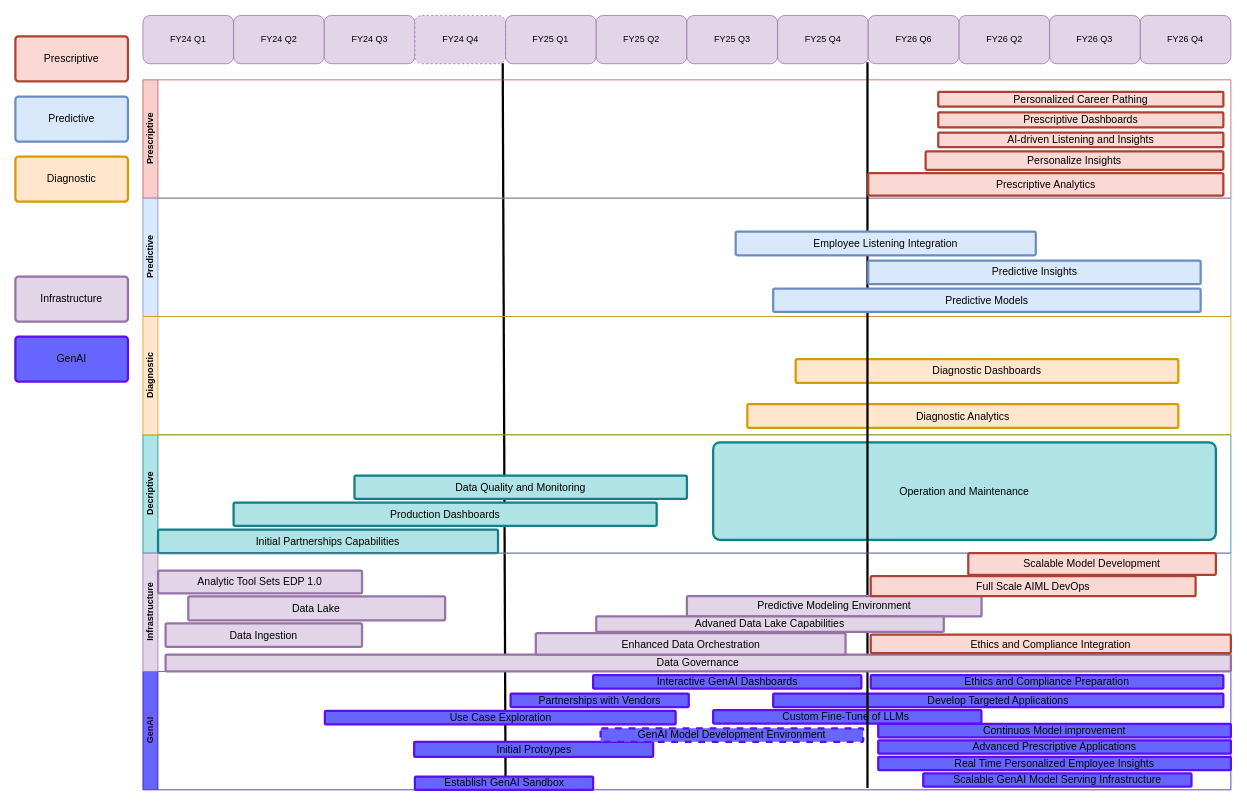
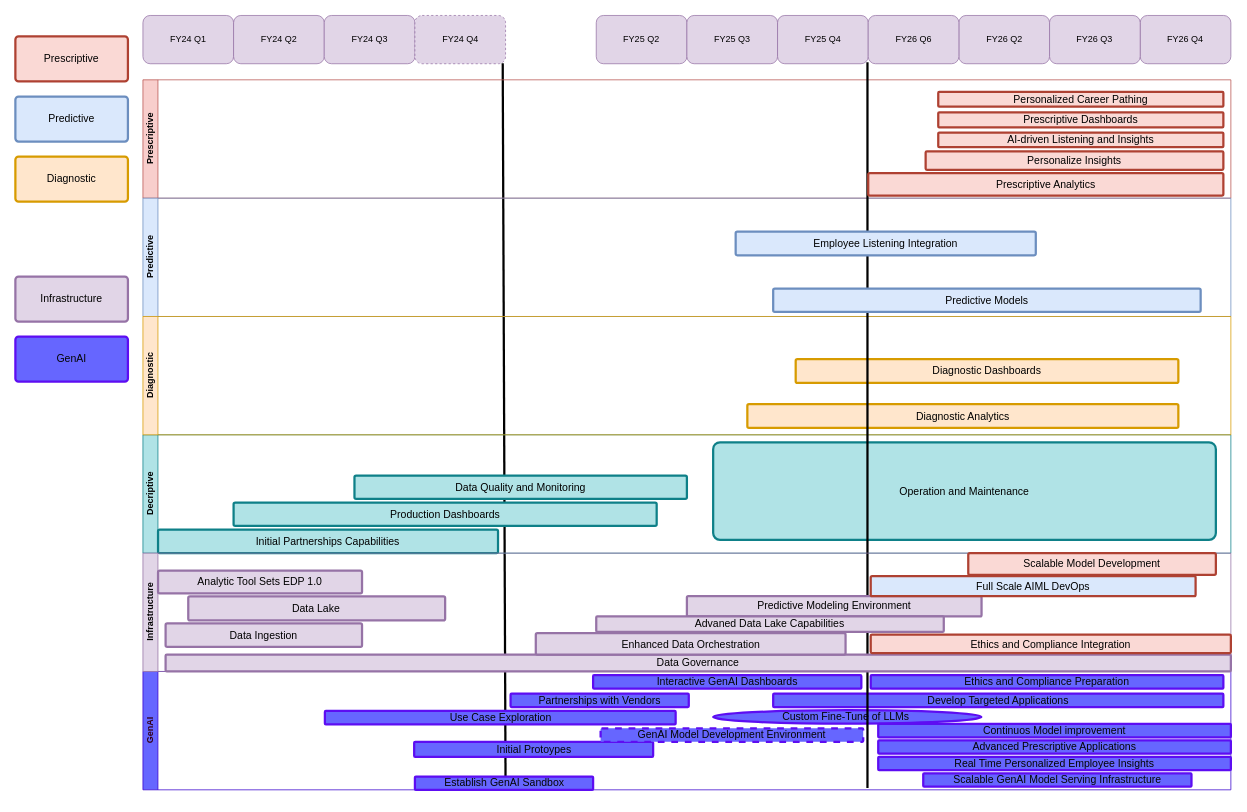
node "FY25 Q1": removed
node "Predictive Insights": removed
node "Full Scale AIML DevOps": fillcolor #fad9d5 -> #dae8fc
node "Custom Fine-Tune of LLMs": shape rounded rectangle -> ellipse
